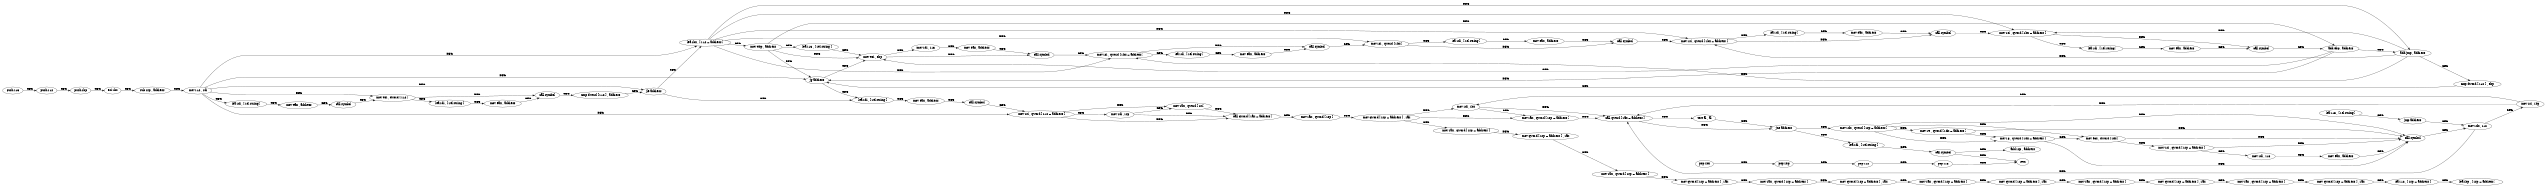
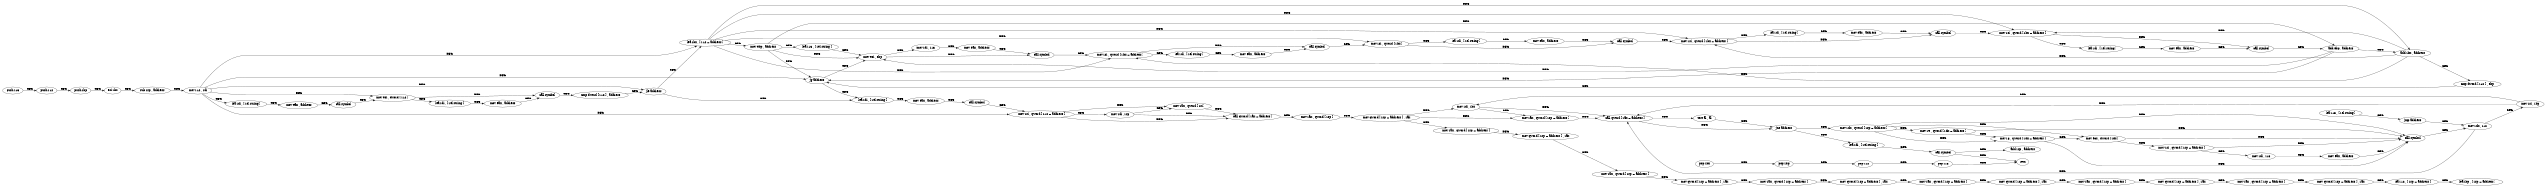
node "add jmp , address": label "add jmp , address" -> "add rbx , address"
edge "add ebp , address" -> "mov esi , ebp": label "CFG" -> "DFG"
